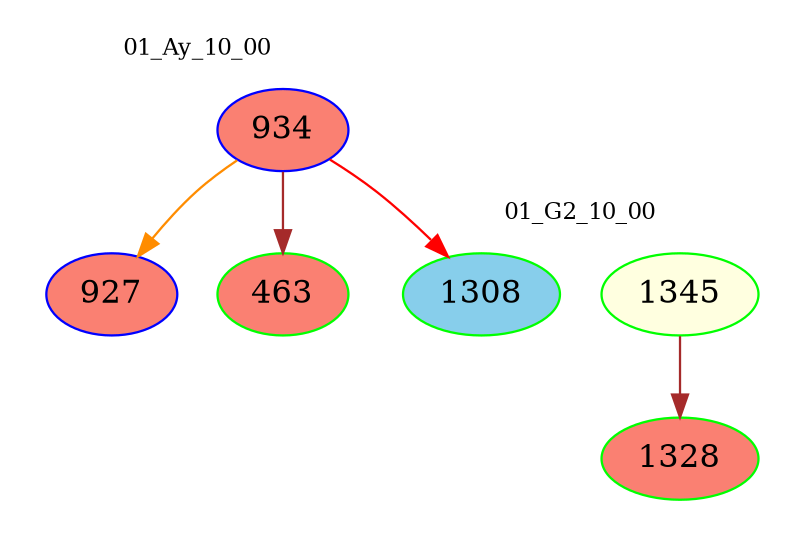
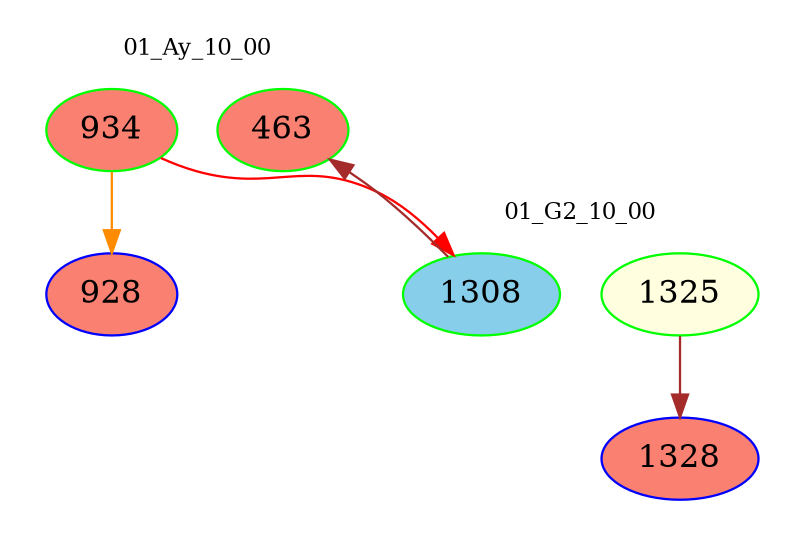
node "934": color blue -> green
edge "934" -> "463": now "1308" -> "463"
node "927": label "927" -> "928"
node "1345": label "1345" -> "1325"
node "1328": color green -> blue
